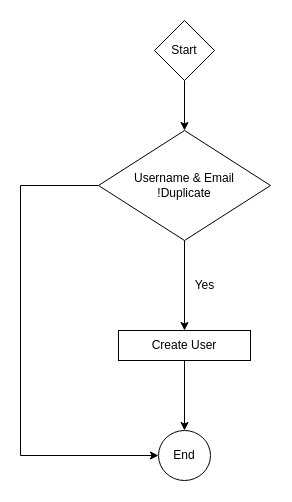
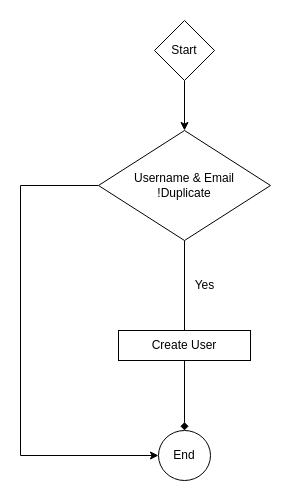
edge "Username & Email !Duplicate" -> "Create User": arrowhead classic -> none
edge "Create User" -> "End": arrowhead classic -> diamond
